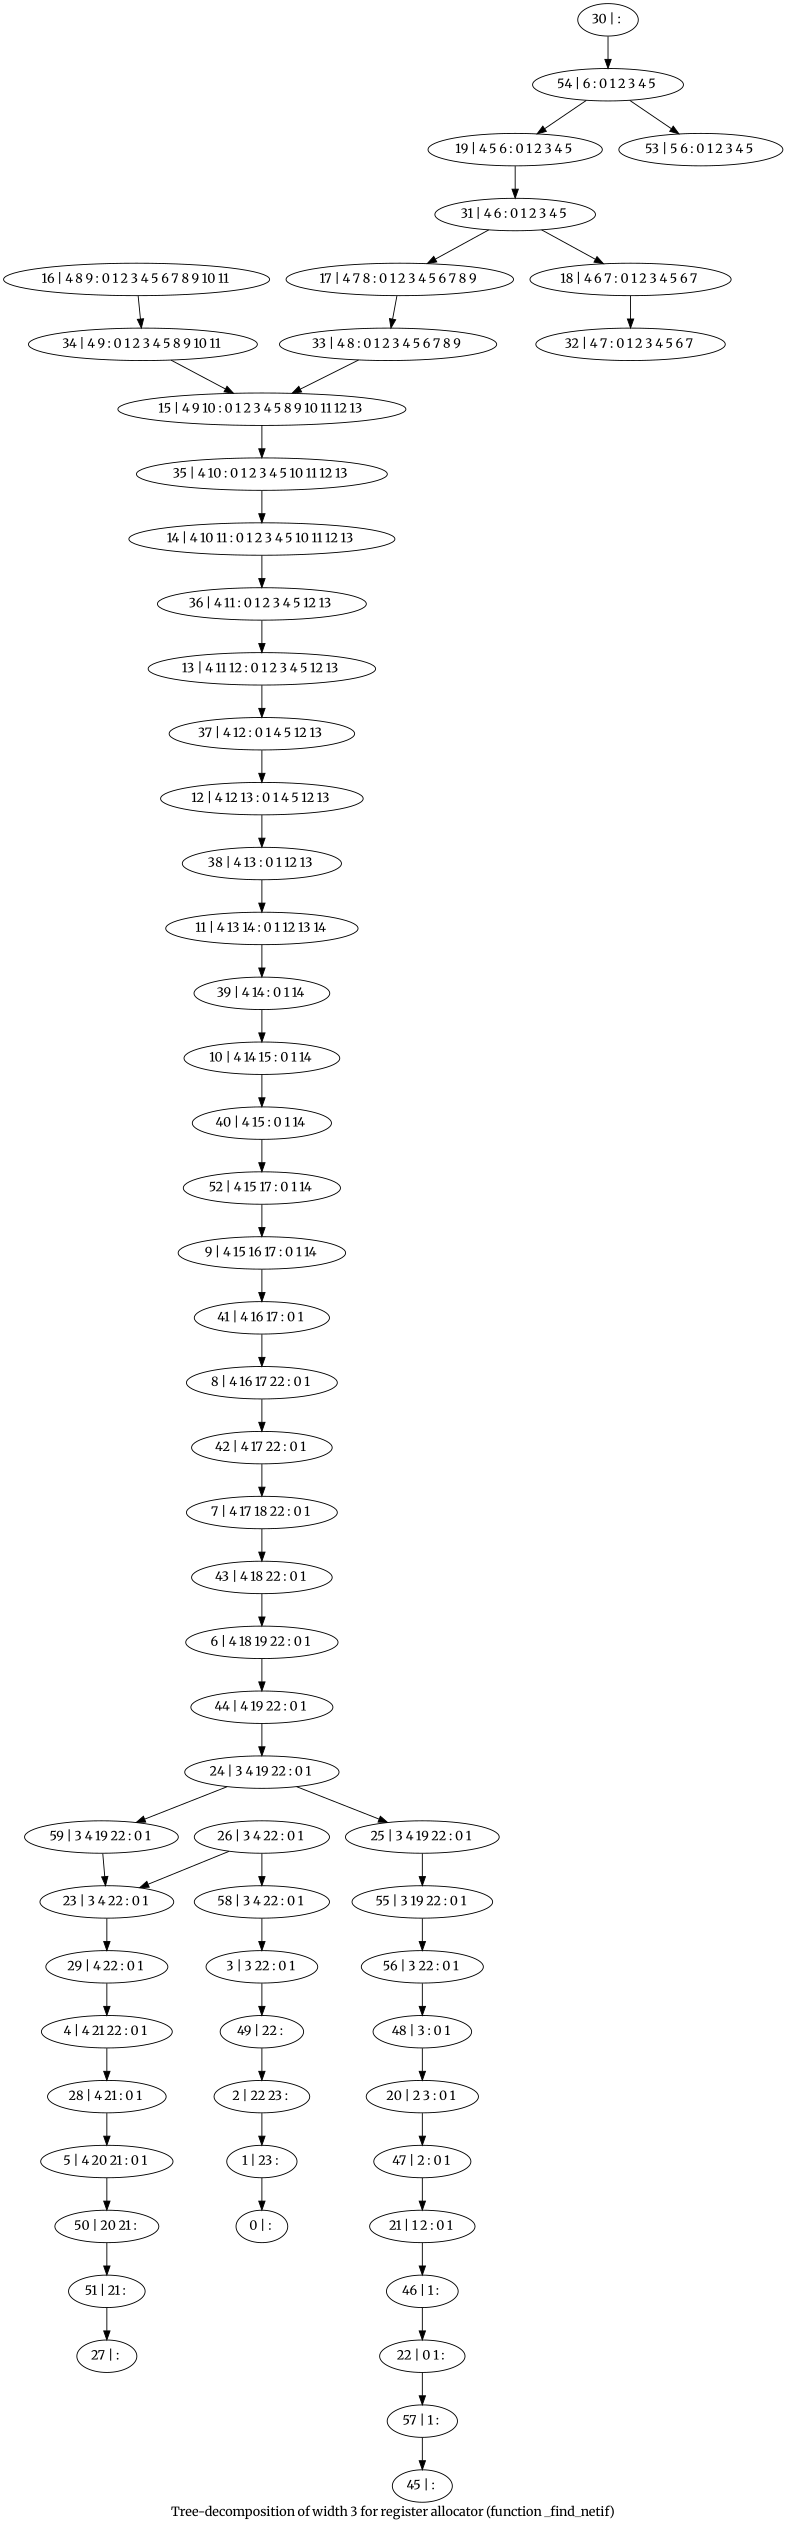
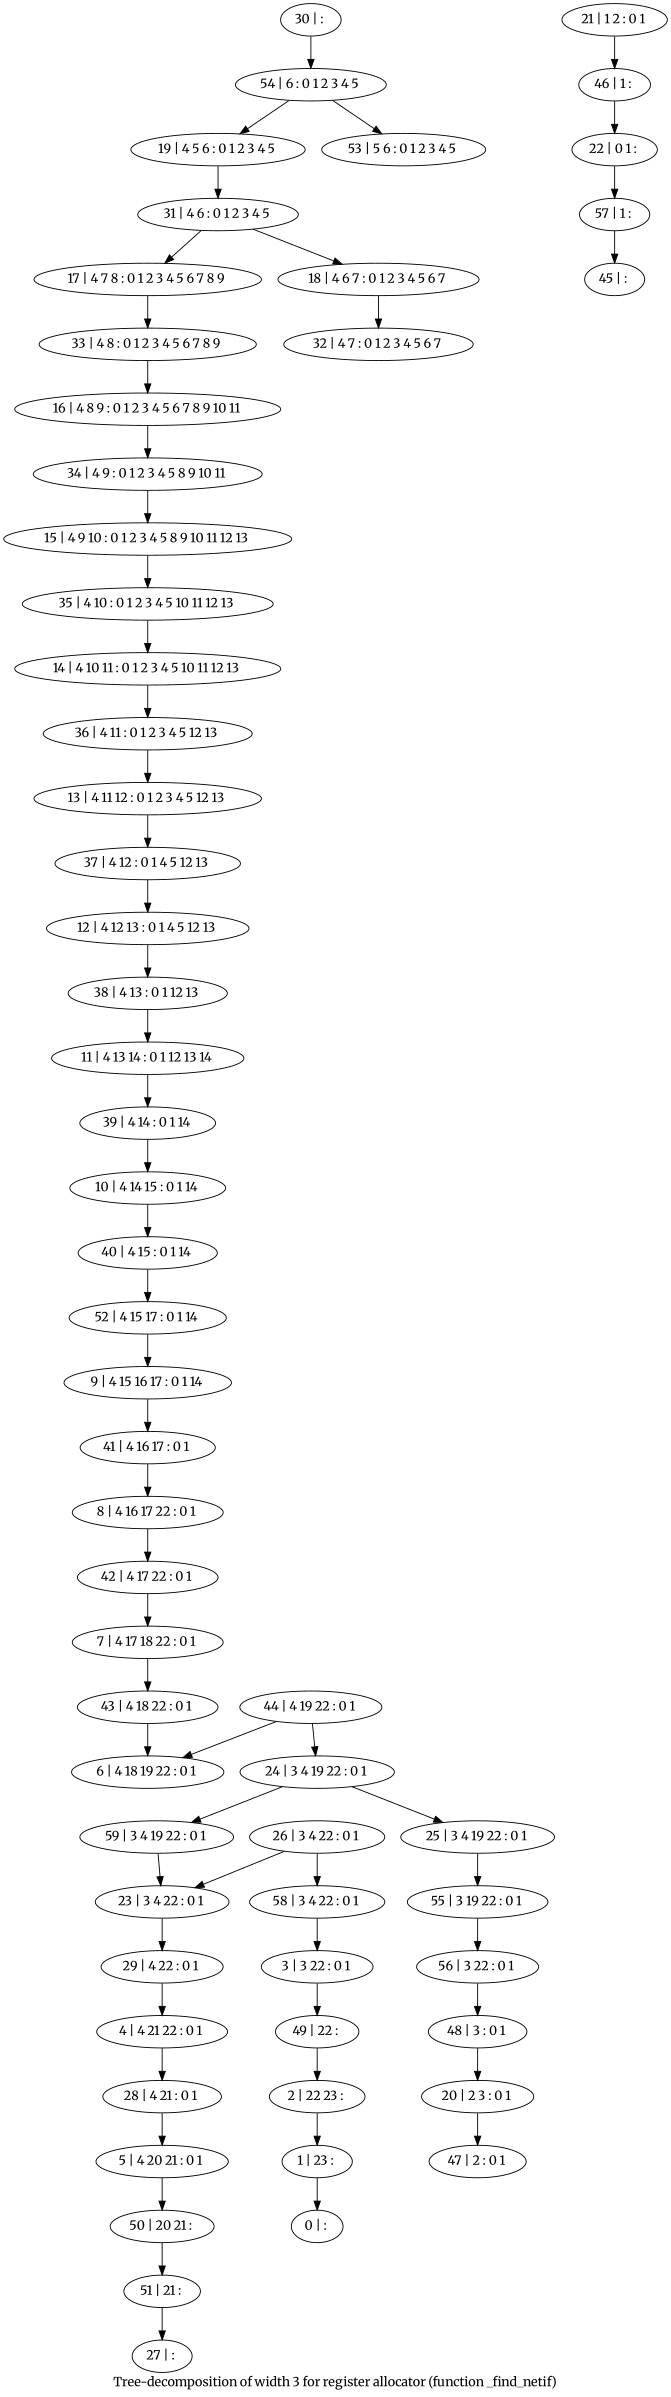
edge "33 | 4 8 : 0 1 2 3 4 5 6 7 8 9" -> "15 | 4 9 10 : 0 1 2 3 4 5 8 9 10 11 12 13": now "33 | 4 8 : 0 1 2 3 4 5 6 7 8 9" -> "16 | 4 8 9 : 0 1 2 3 4 5 6 7 8 9 10 11"
edge "6 | 4 18 19 22 : 0 1" -> "44 | 4 19 22 : 0 1": reversed
edge "47 | 2 : 0 1" -> "21 | 1 2 : 0 1": removed
